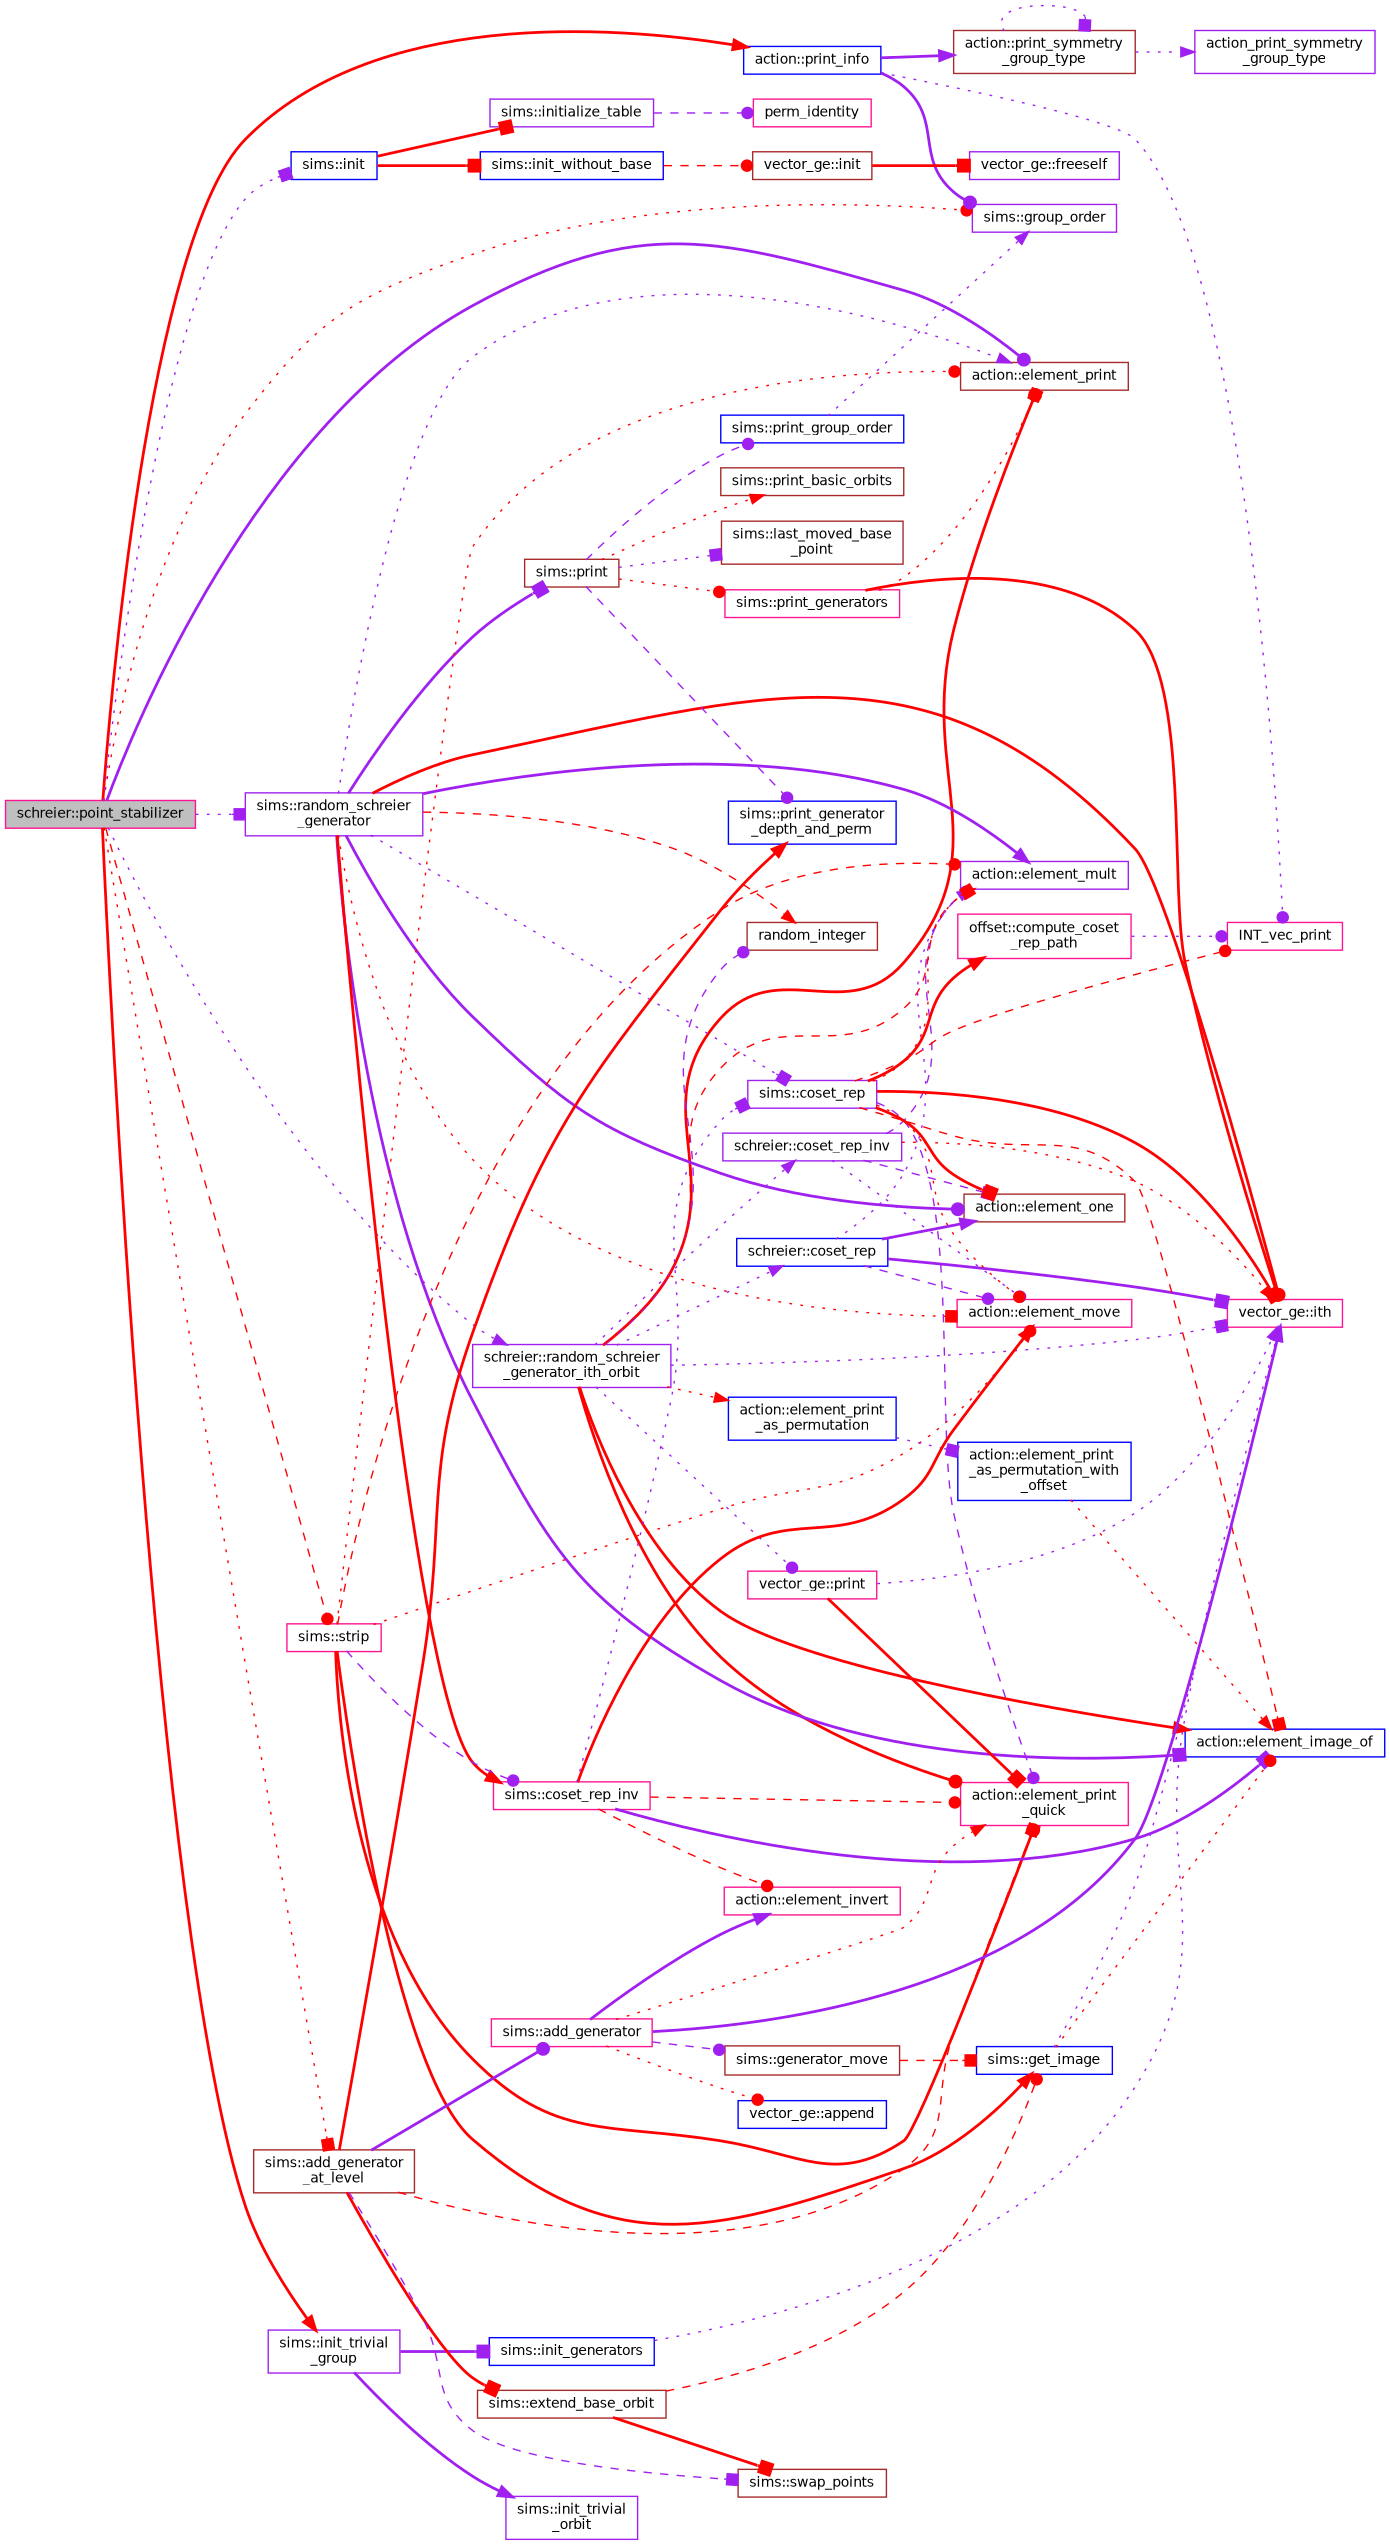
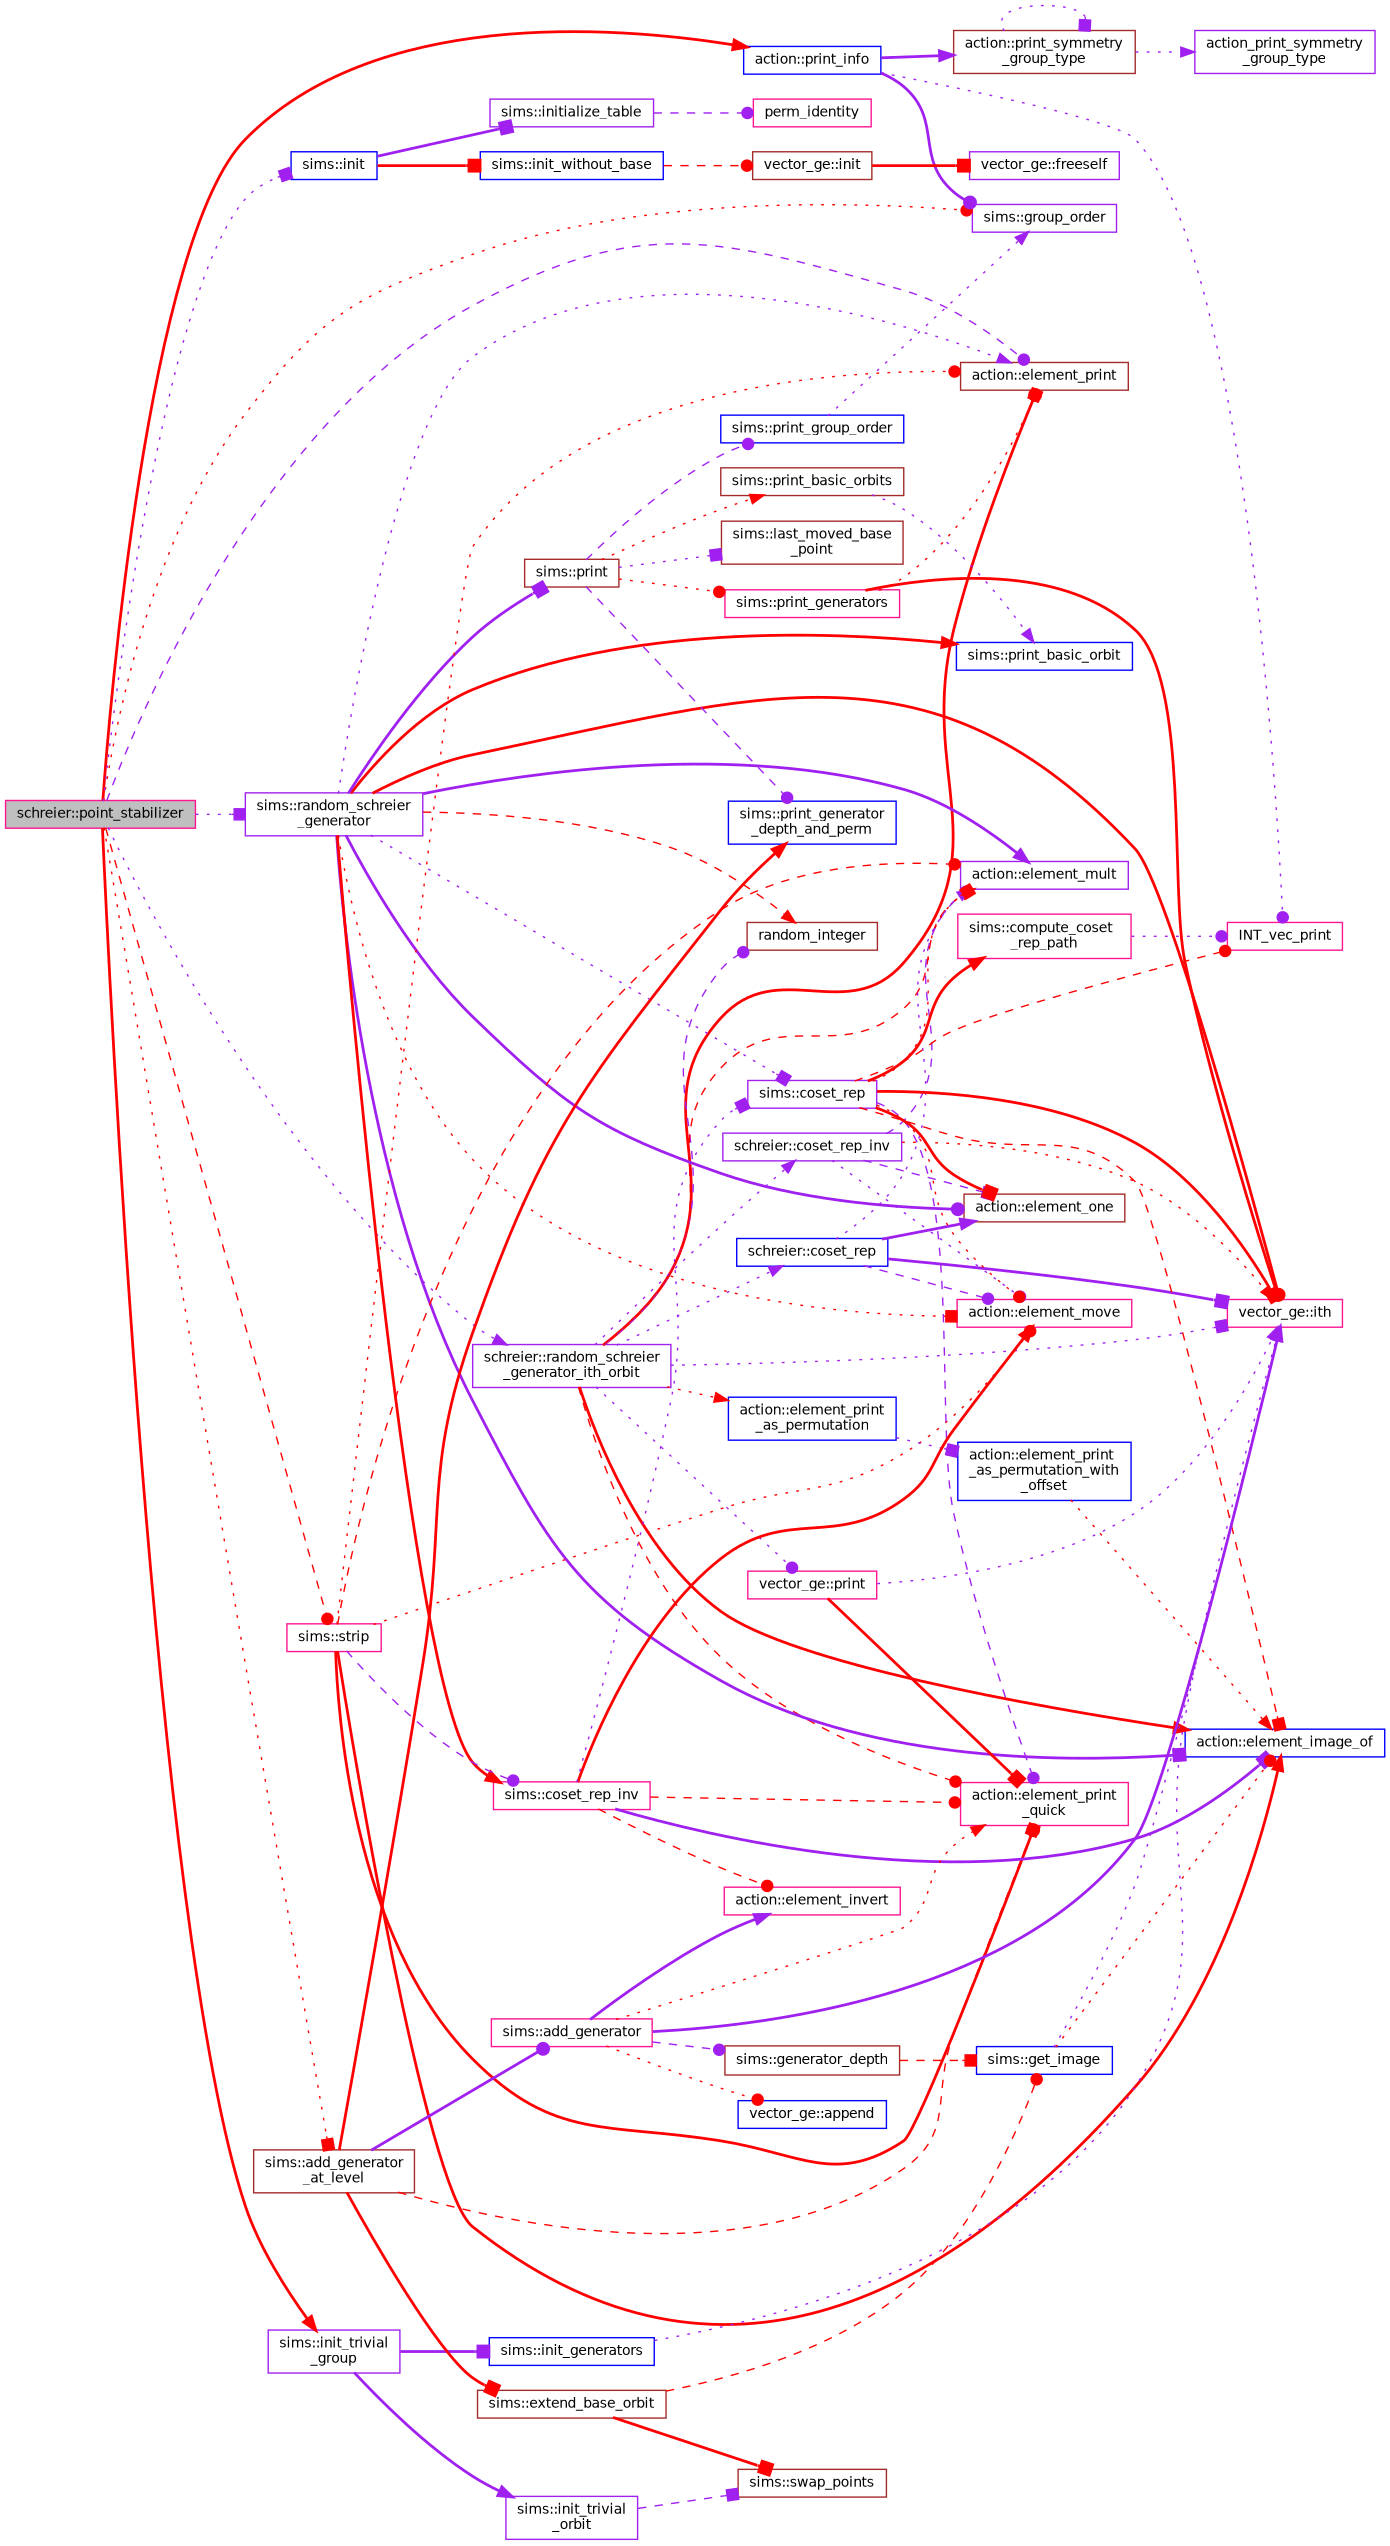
edge "sims::init" -> "sims::initialize_table": color red -> purple
edge "schreier::point_stabilizer" -> "action::element_print": style bold -> dashed
node "sims::print_basic_orbit": added
node "offset::compute_coset _rep_path": label "offset::compute_coset _rep_path" -> "sims::compute_coset _rep_path"
edge "schreier::random_schreier _generator_ith_orbit" -> "action::element_print _quick": style bold -> dashed
node "sims::generator_move": label "sims::generator_move" -> "sims::generator_depth"
edge "sims::strip" -> "sims::get_image": now "sims::strip" -> "action::element_image_of"
edge "sims::add_generator _at_level" -> "sims::swap_points": now "sims::init_trivial _orbit" -> "sims::swap_points"
